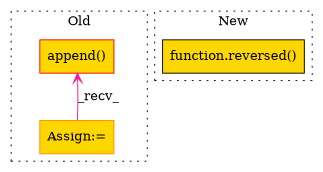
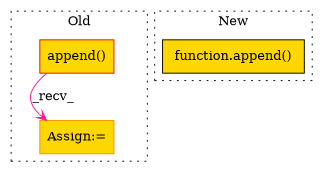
node "function.reversed()": label "function.reversed()" -> "function.append()"
edge "Assign:=" -> "append()": reversed
